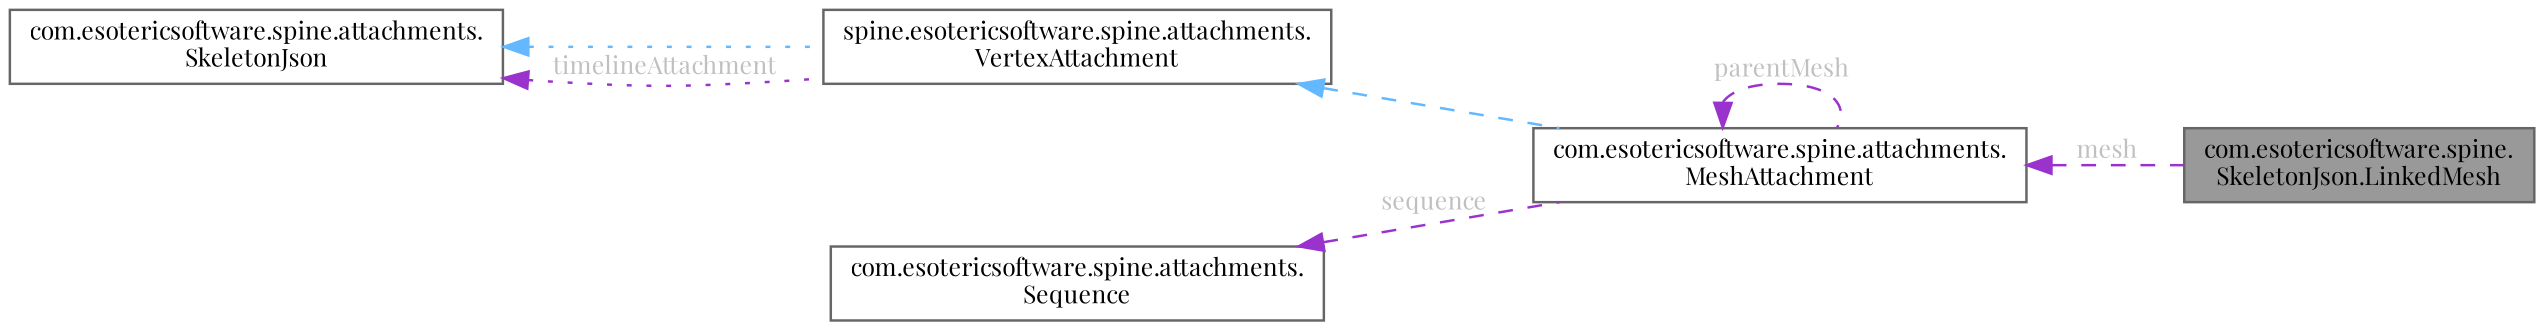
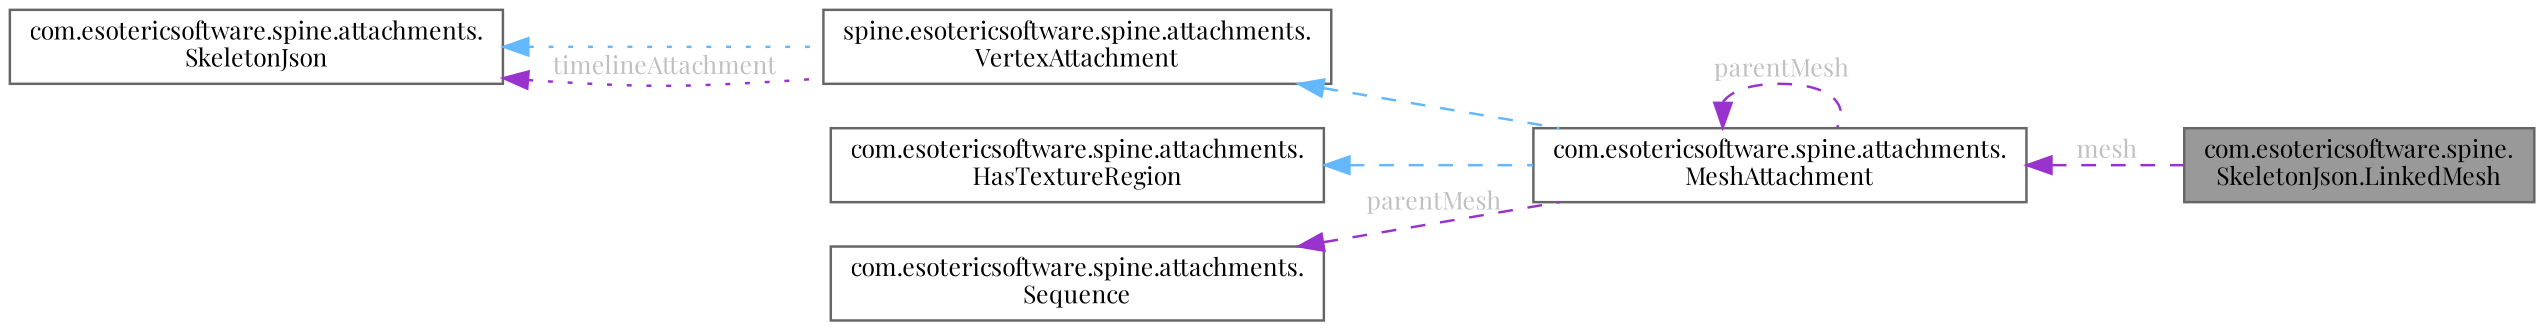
node "com.esotericsoftware.spine.attachments. HasTextureRegion": added
edge "com.esotericsoftware.spine.attachments. MeshAttachment" -> "com.esotericsoftware.spine.attachments. Sequence": label " sequence" -> " parentMesh"
